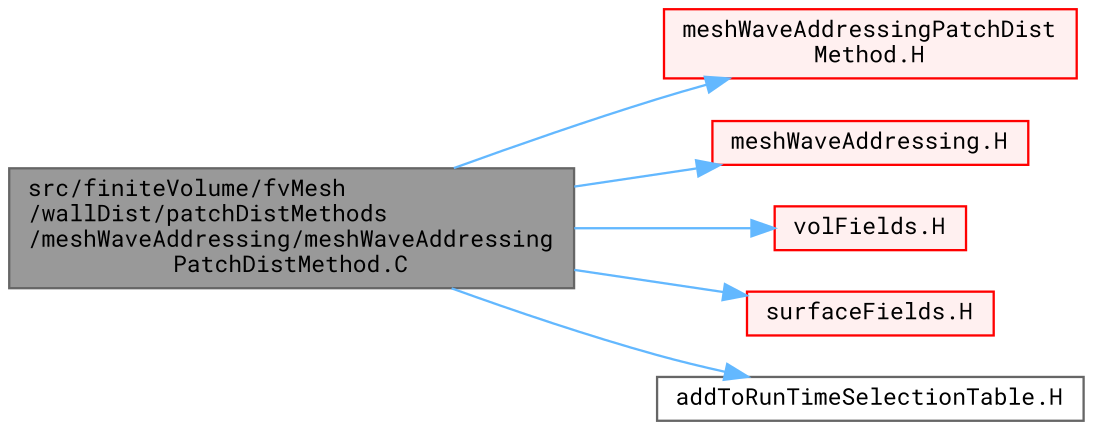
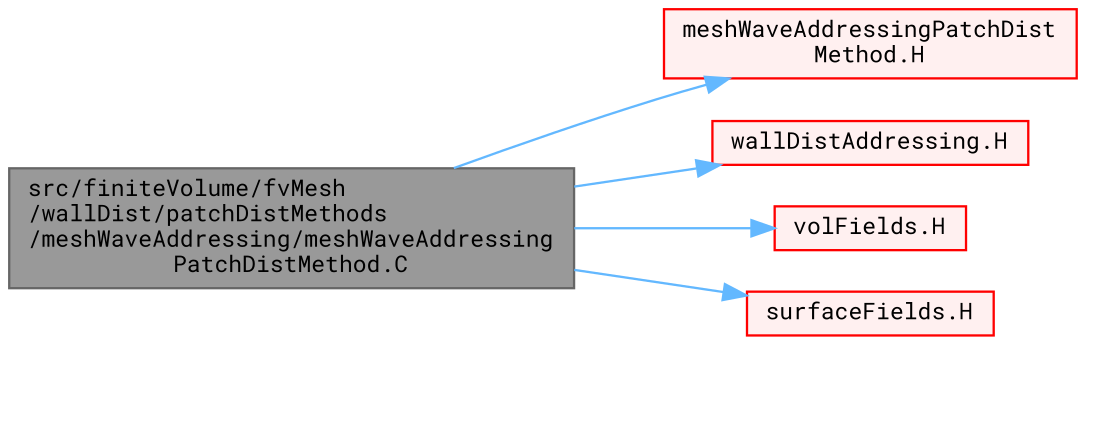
node "meshWaveAddressing.H": label "meshWaveAddressing.H" -> "wallDistAddressing.H"
node "addToRunTimeSelectionTable.H": removed
